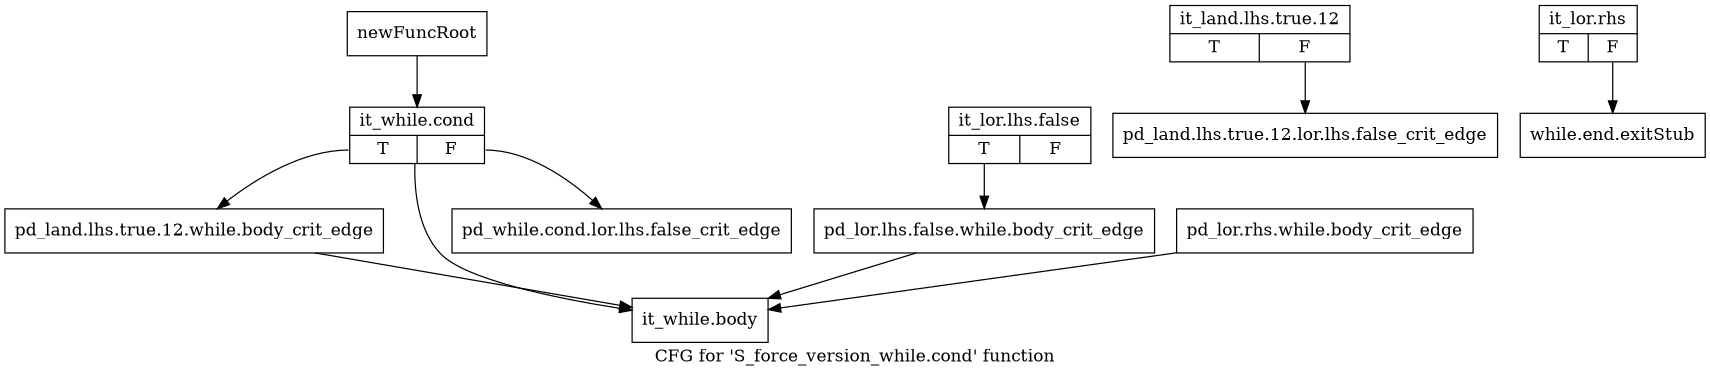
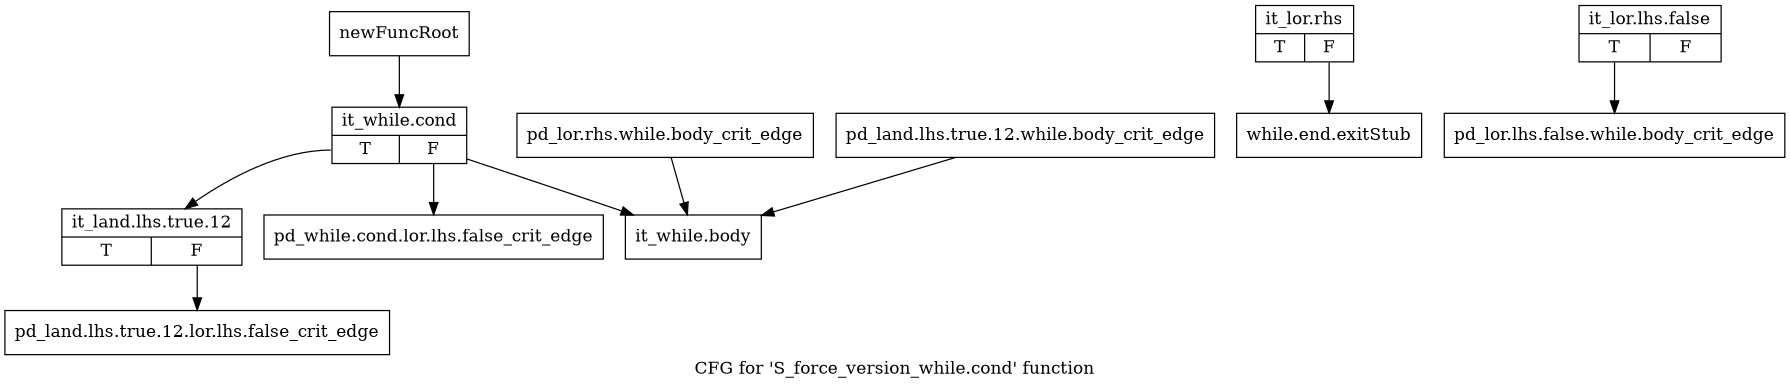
edge "it_while.cond" -> "pd_land.lhs.true.12.while.body_crit_edge": now "it_while.cond" -> "it_land.lhs.true.12"
edge "pd_lor.lhs.false.while.body_crit_edge" -> "it_while.body": removed
